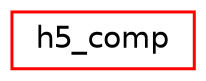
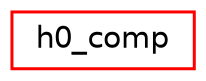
node "h5_comp": label "h5_comp" -> "h0_comp"
